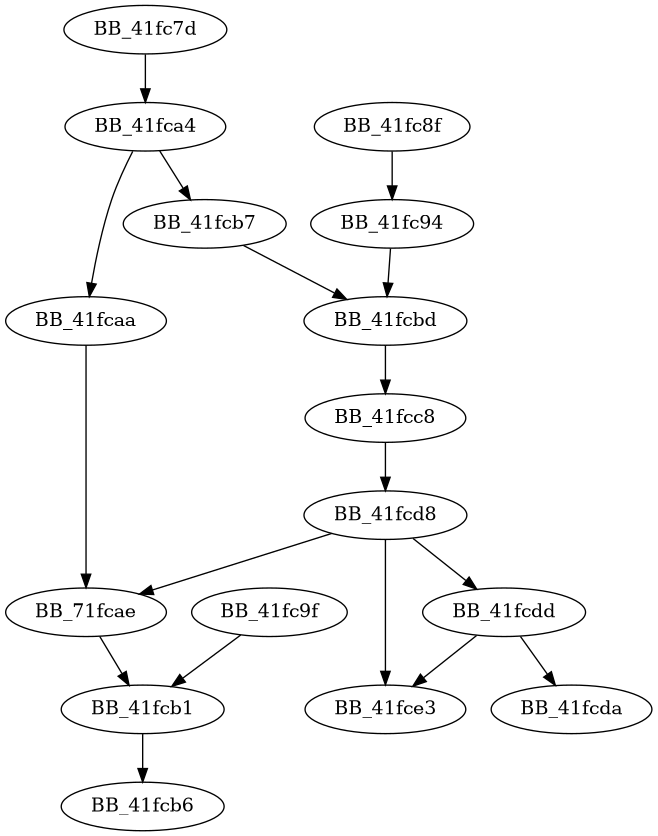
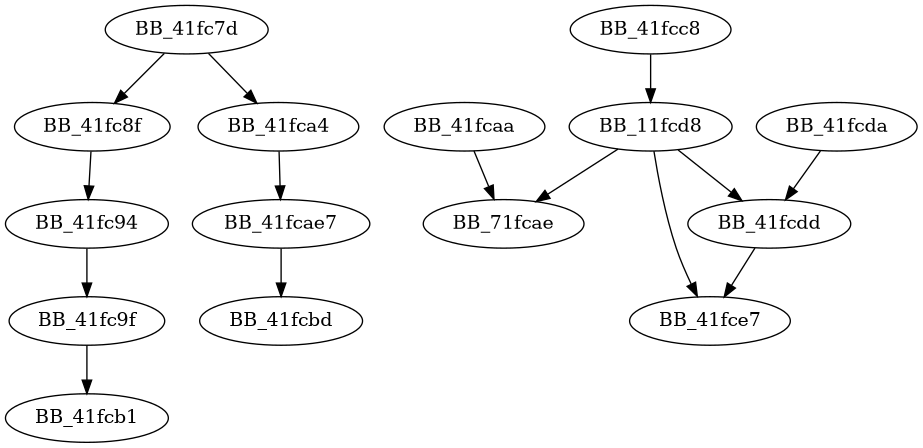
edge "BB_41fc7d" -> "BB_41fc8f": added
edge "BB_41fca4" -> "BB_41fcaa": removed
node "BB_41fcb7": label "BB_41fcb7" -> "BB_41fcae7"
edge "BB_41fc94" -> "BB_41fcbd": now "BB_41fc94" -> "BB_41fc9f"
edge "BB_41fcbd" -> "BB_41fcc8": removed
node "BB_41fcd8": label "BB_41fcd8" -> "BB_11fcd8"
edge "BB_71fcae" -> "BB_41fcb1": removed
edge "BB_41fcdd" -> "BB_41fcda": reversed
node "BB_41fce3": label "BB_41fce3" -> "BB_41fce7"
node "BB_41fcb6": removed
